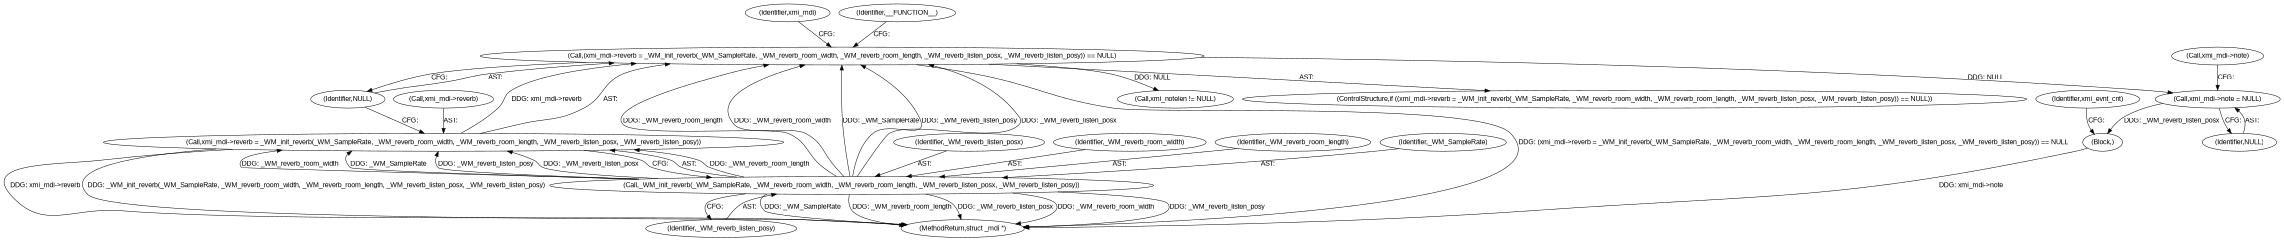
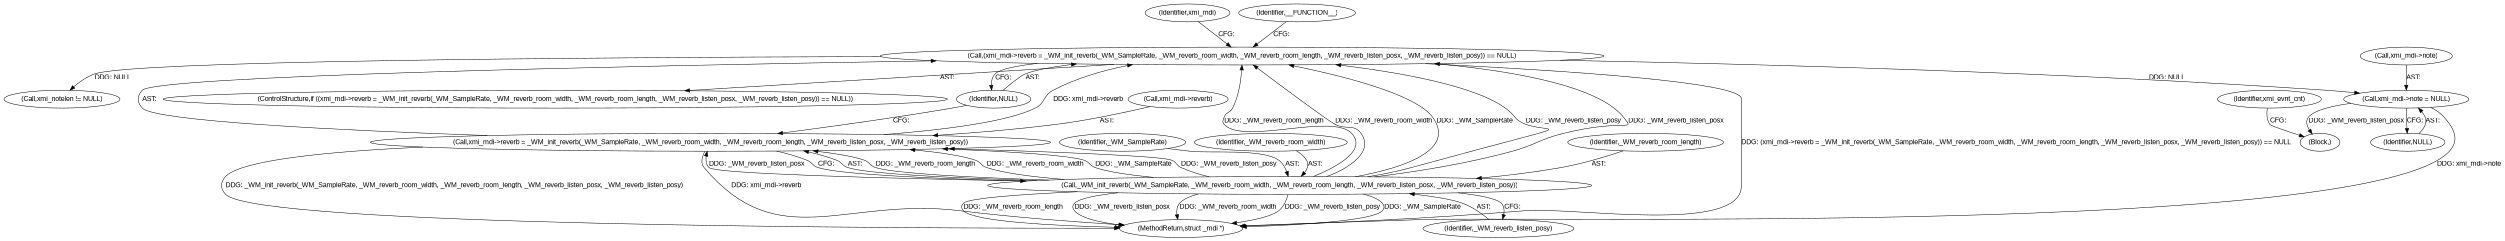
edge "(Call,xmi_mdi->note)" -> "(Call,xmi_mdi->note = NULL)": label "CFG: " -> "AST: "
node "(Identifier,_WM_reverb_listen_posx)": removed
edge "(Block,)" -> "(MethodReturn,struct _mdi *)": now "(Call,xmi_mdi->note = NULL)" -> "(MethodReturn,struct _mdi *)"
